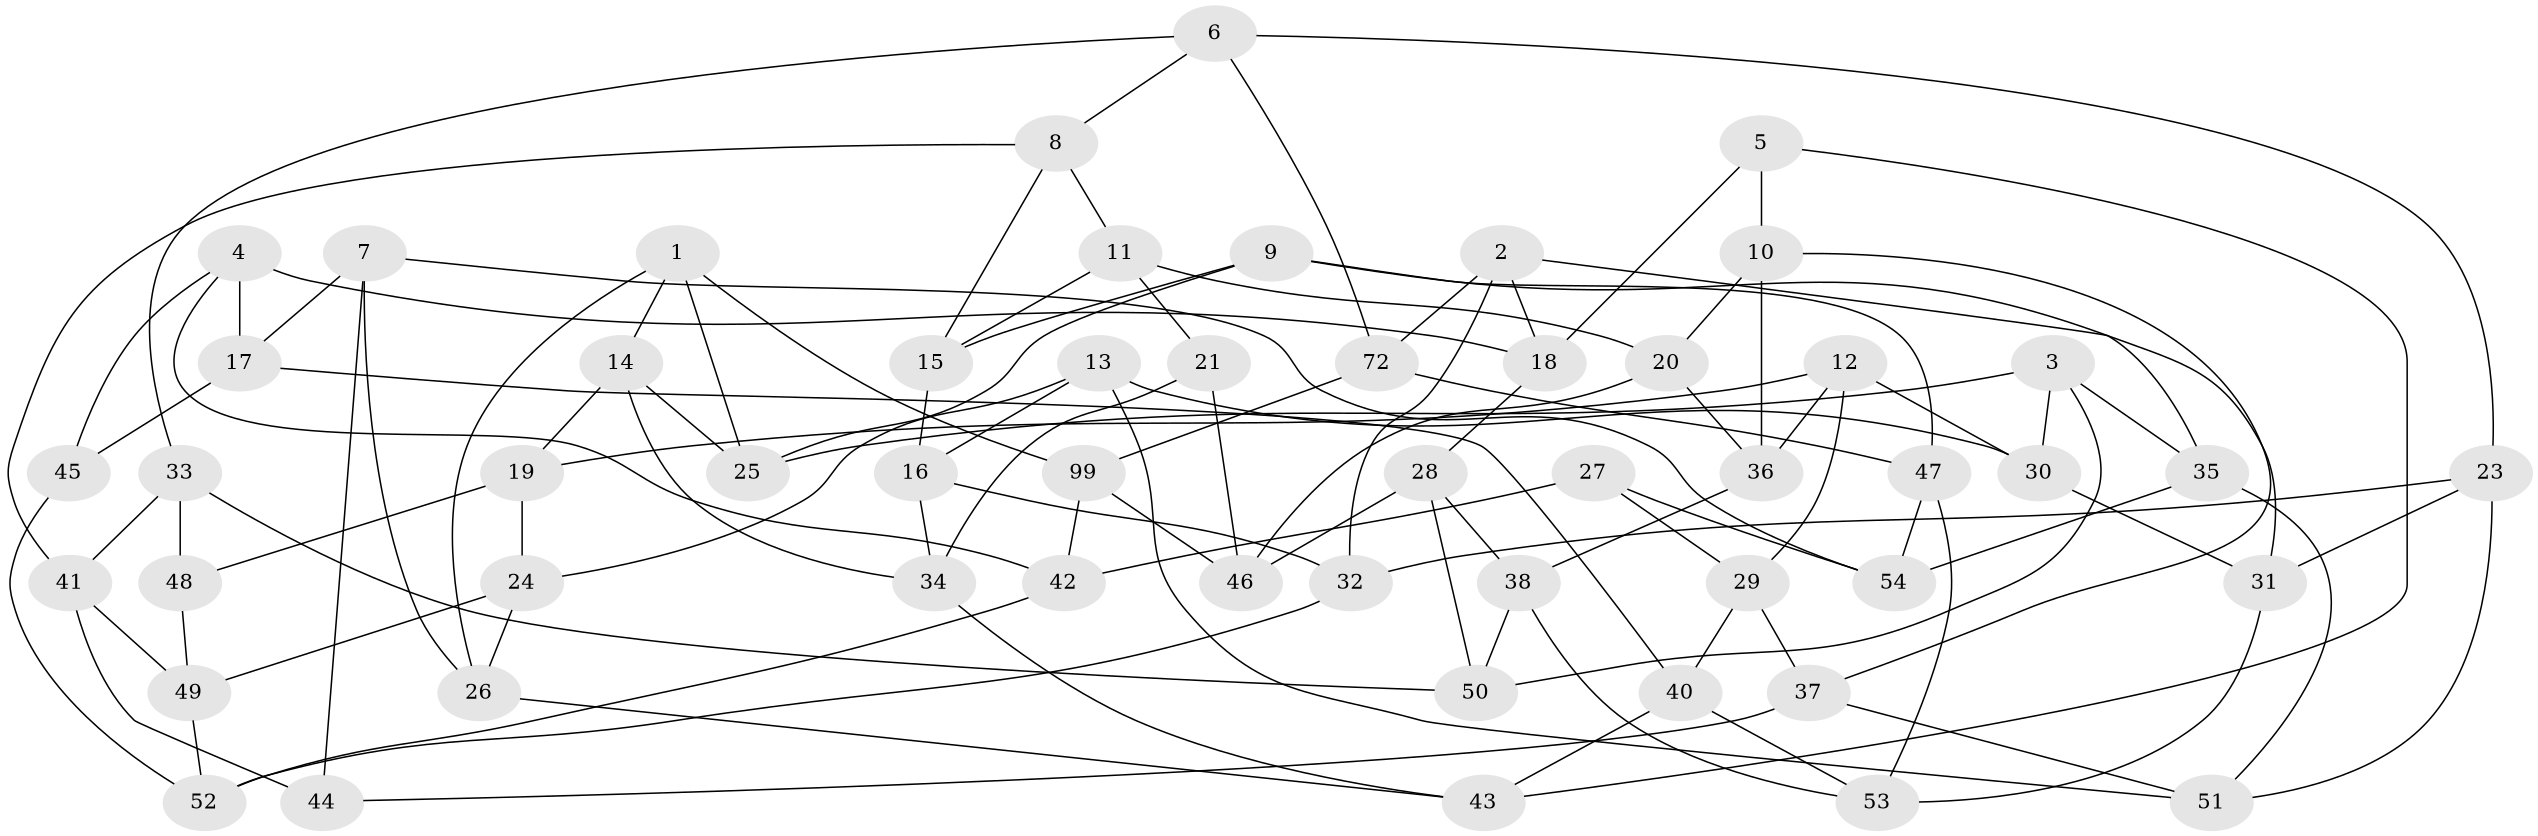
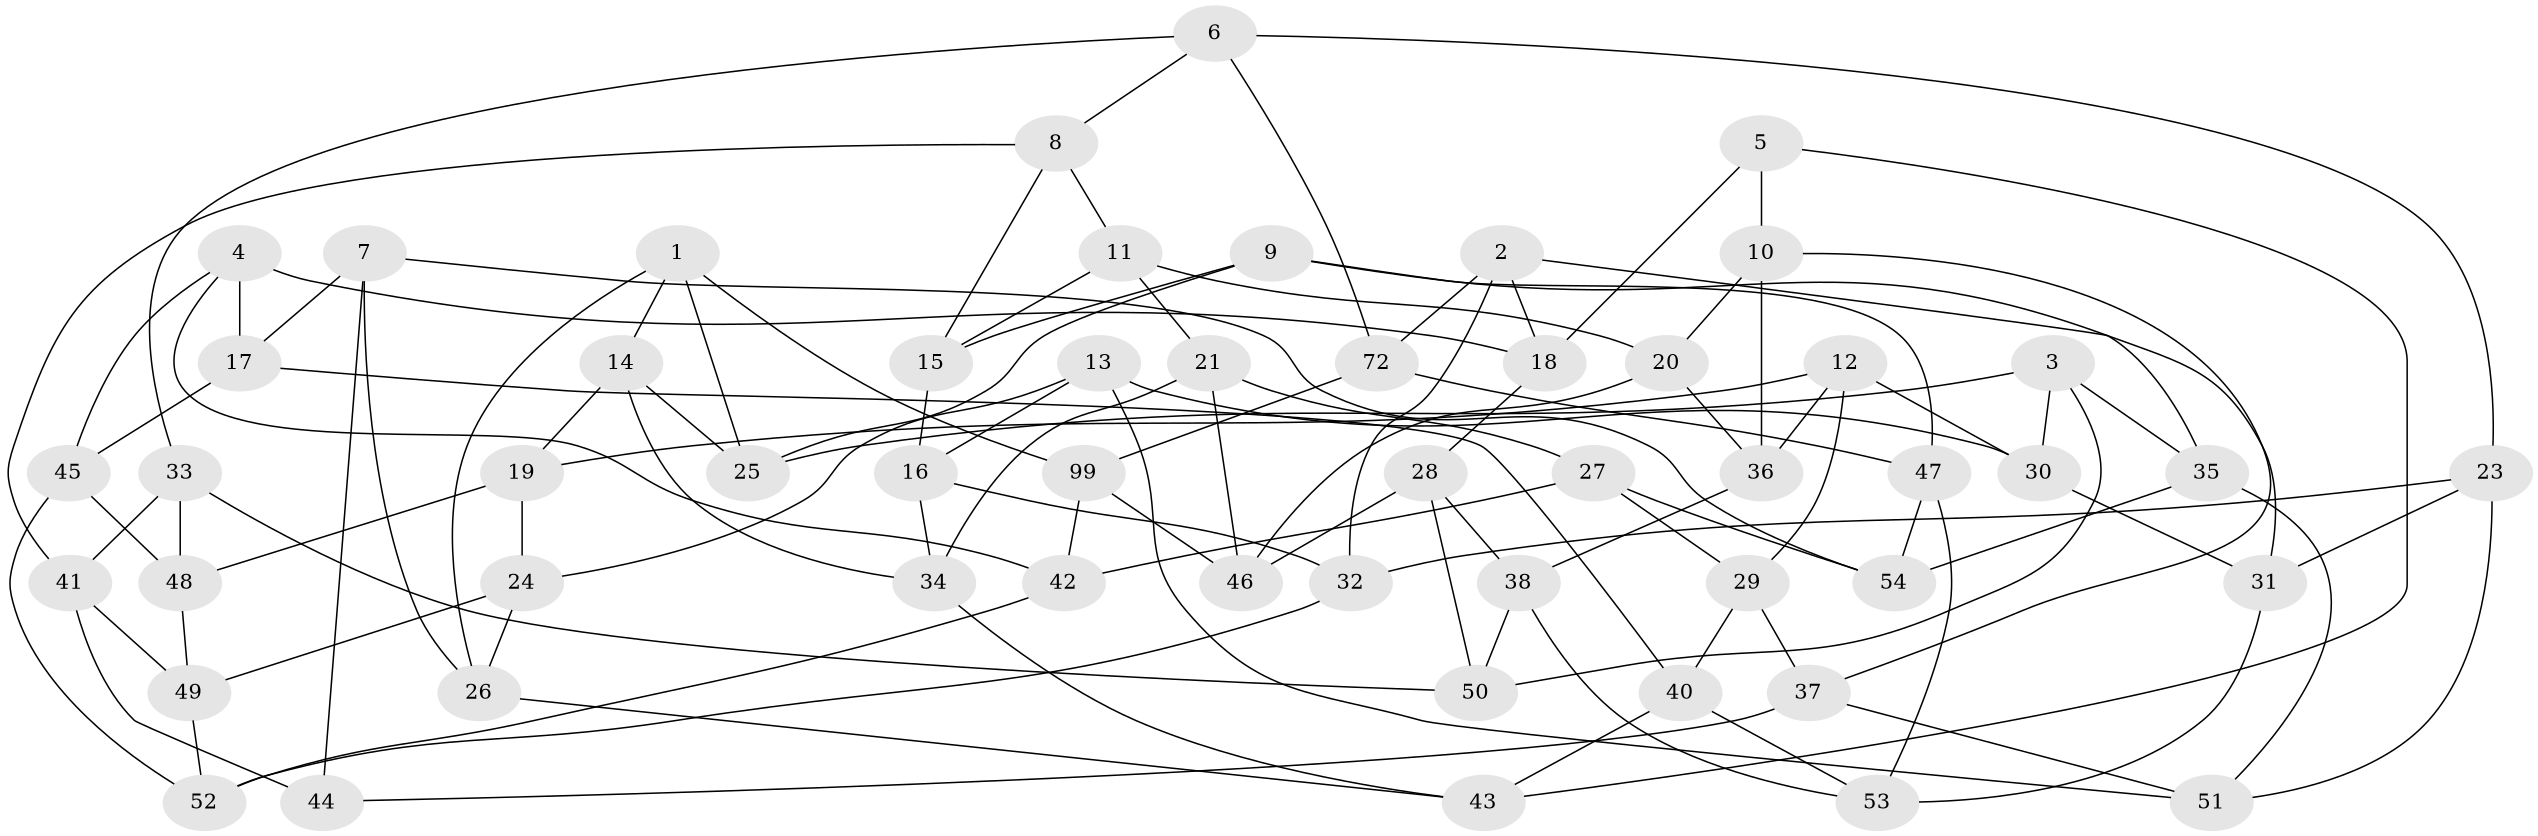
edge "21" -- "27": added
edge "45" -- "48": added
